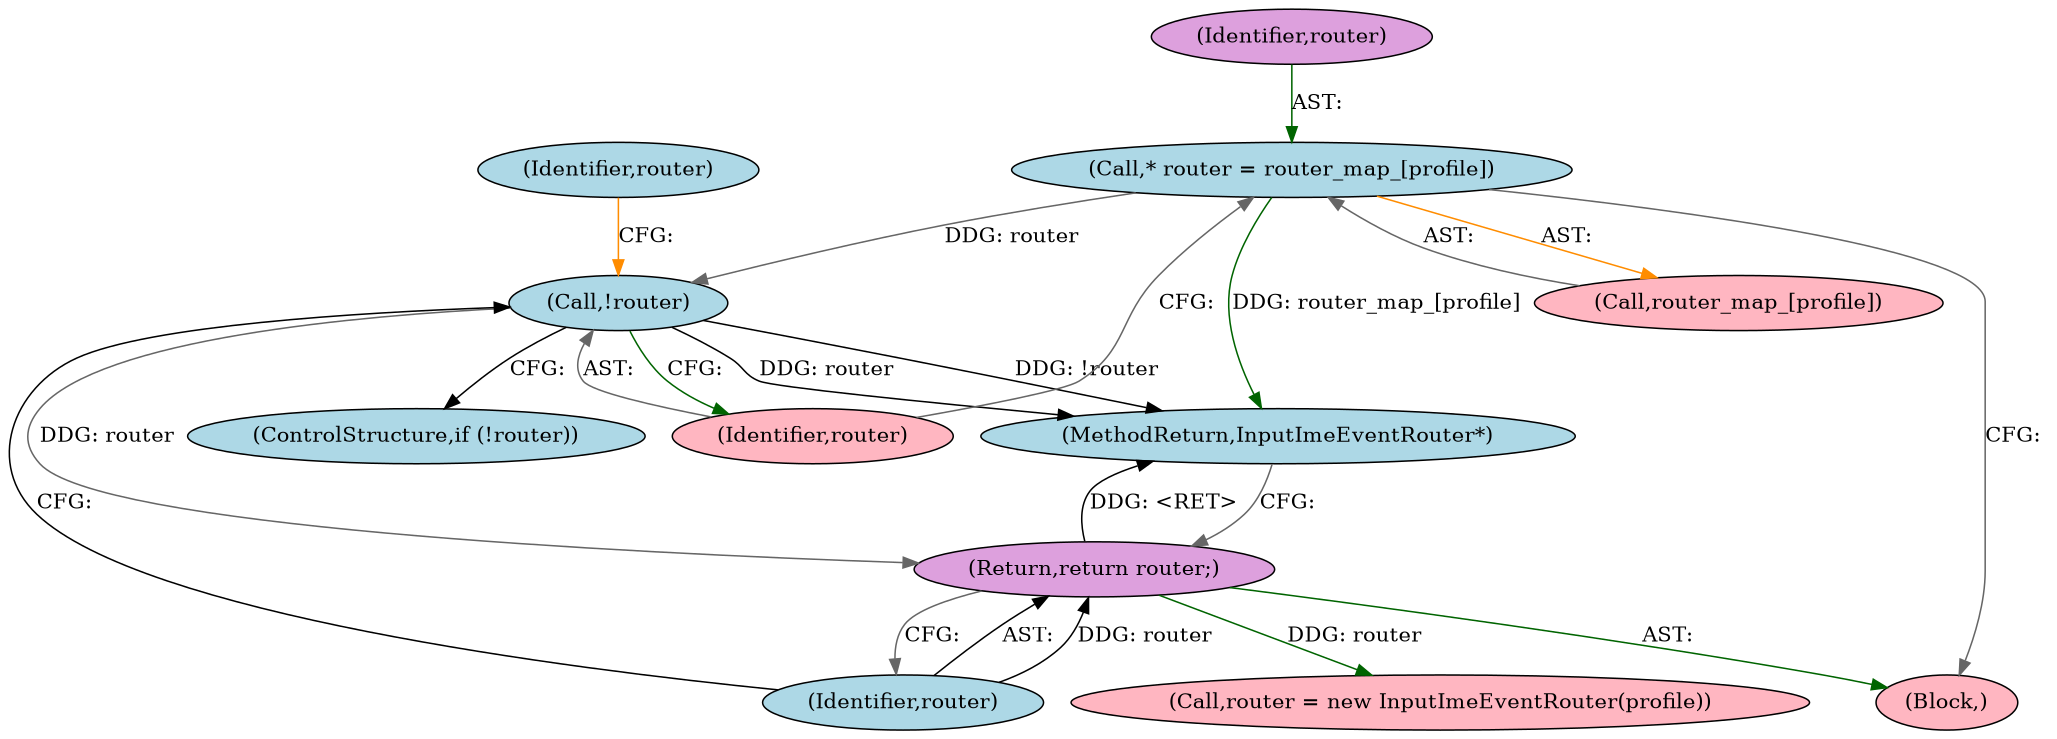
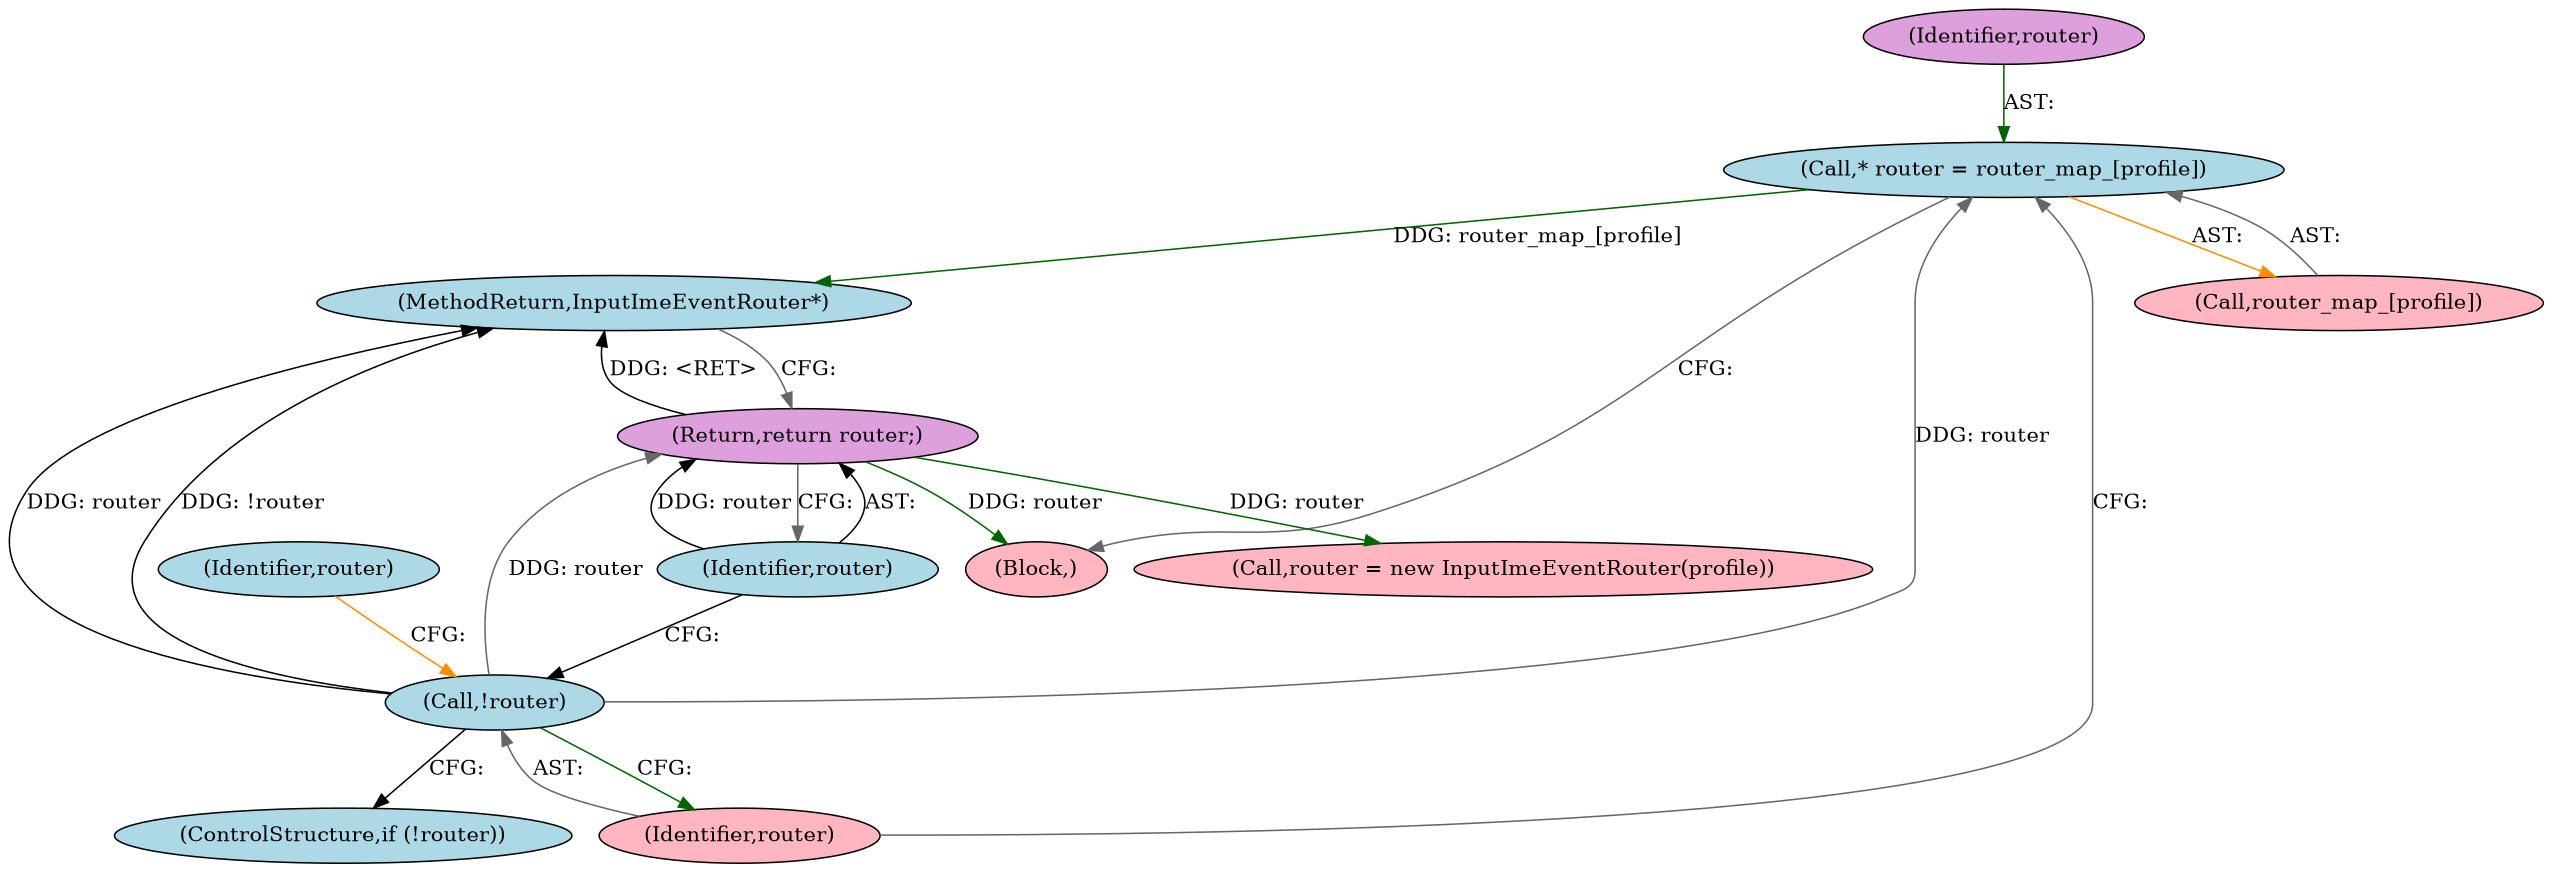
edge "(Call,* router = router_map_[profile])" -> "(Call,!router)": reversed
edge "(Return,return router;)" -> "(Block,)": label "AST: " -> "DDG: router"
